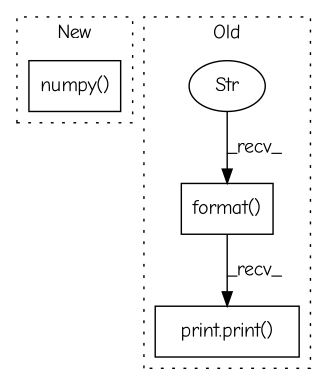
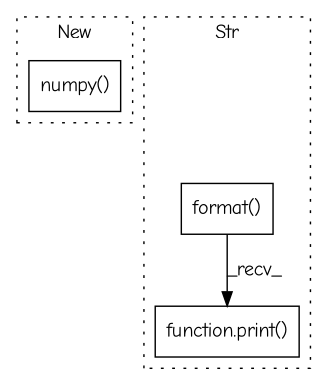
cluster "Old": label "Old" -> "Str"
node "Str": removed
node "print.print()": label "print.print()" -> "function.print()"
